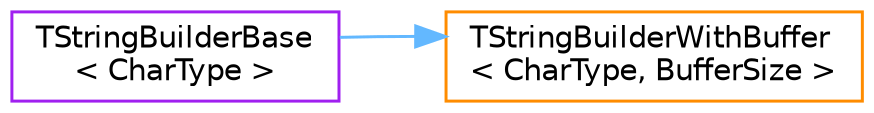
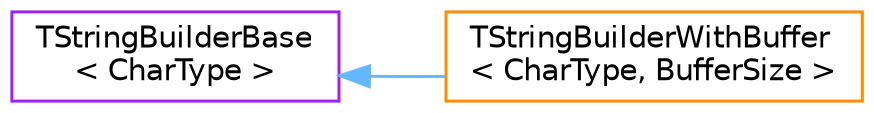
edge "TStringBuilderBase < CharType >" -> "TStringBuilderWithBuffer < CharType, BufferSize >": reversed
